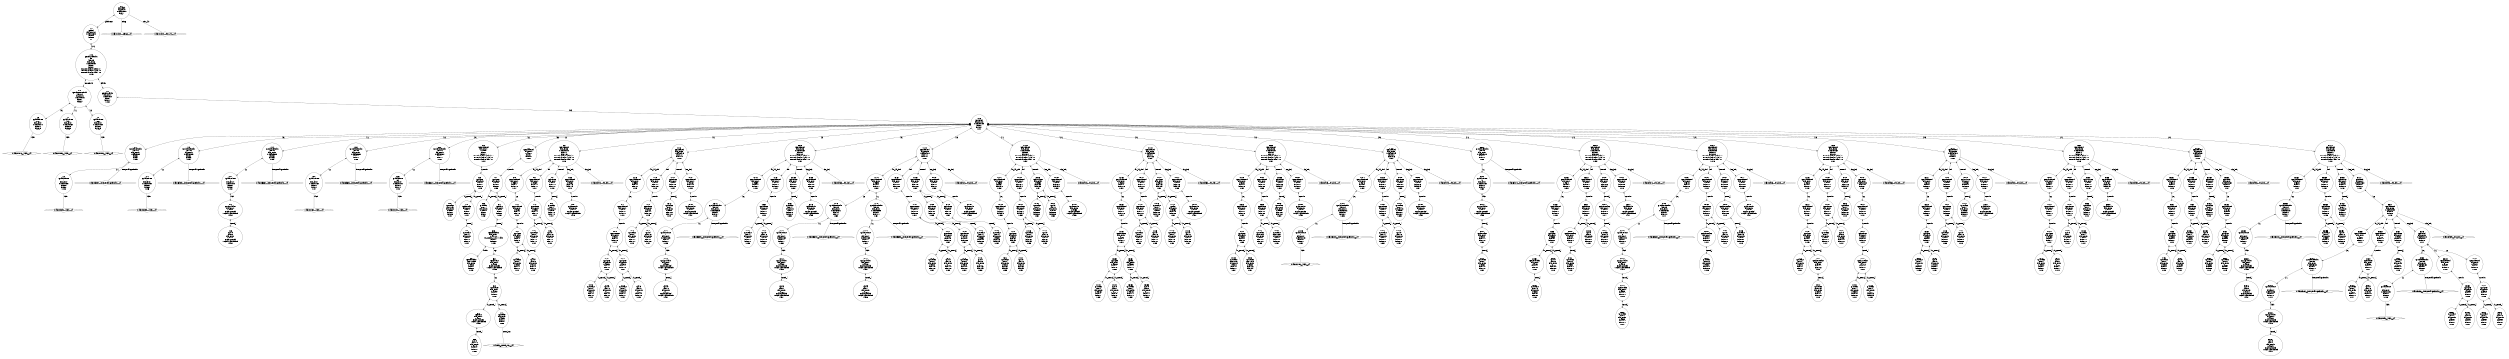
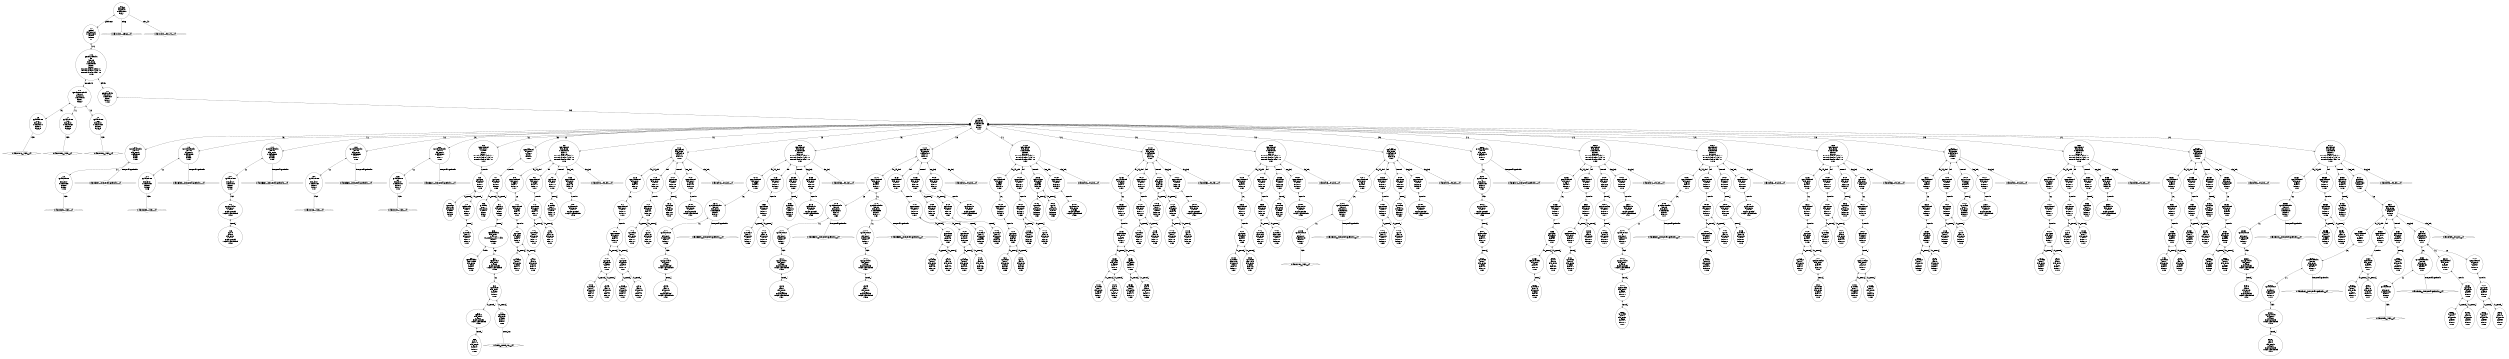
node "0x7f57693f8130__else_body__null": added
node "6x7f5769444150__initptr__null": label "6x7f5769444150__initptr__null" -> "0x7f5769444150__initptr__null"
